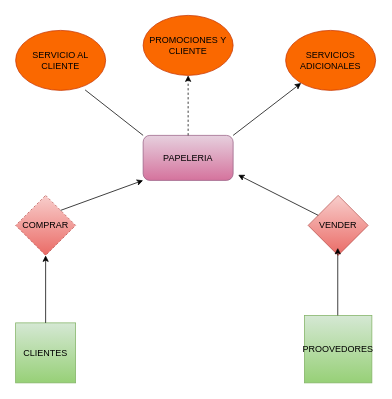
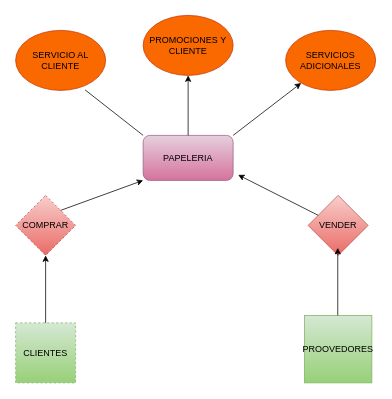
edge "PAPELERIA" -> "PROMOCIONES Y CLIENTE": style dashed -> solid
node "CLIENTES": style solid -> dashed
